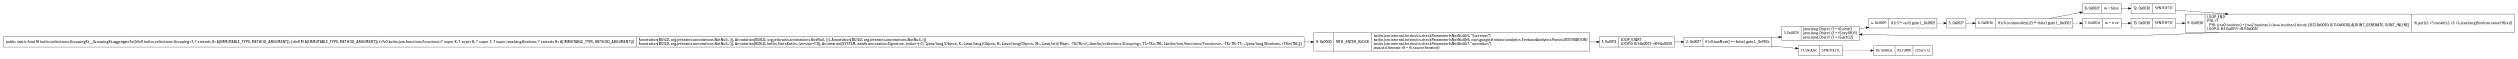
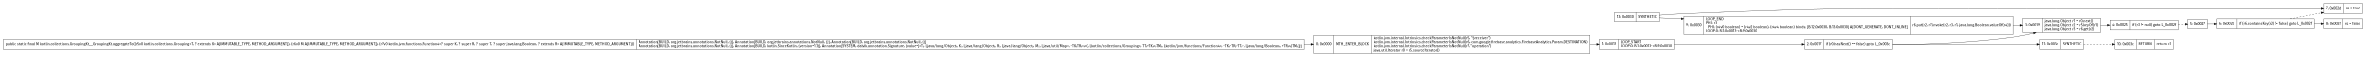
node "12: 0x0030": removed
edge "7: 0x002d" -> "13: 0x0030": reversed
node "2: 0x0017": text "if (r0.hasNext() == false) goto L_0x903c" -> "if (r0.hasNext() == false) goto L_0x003c"
